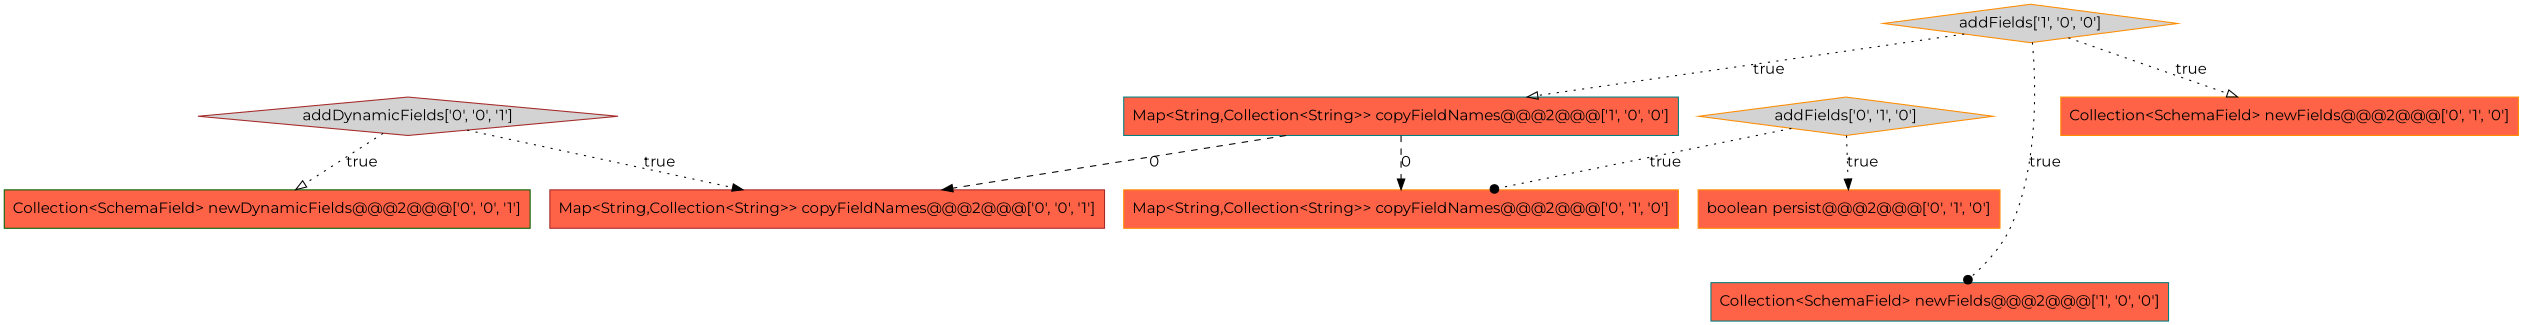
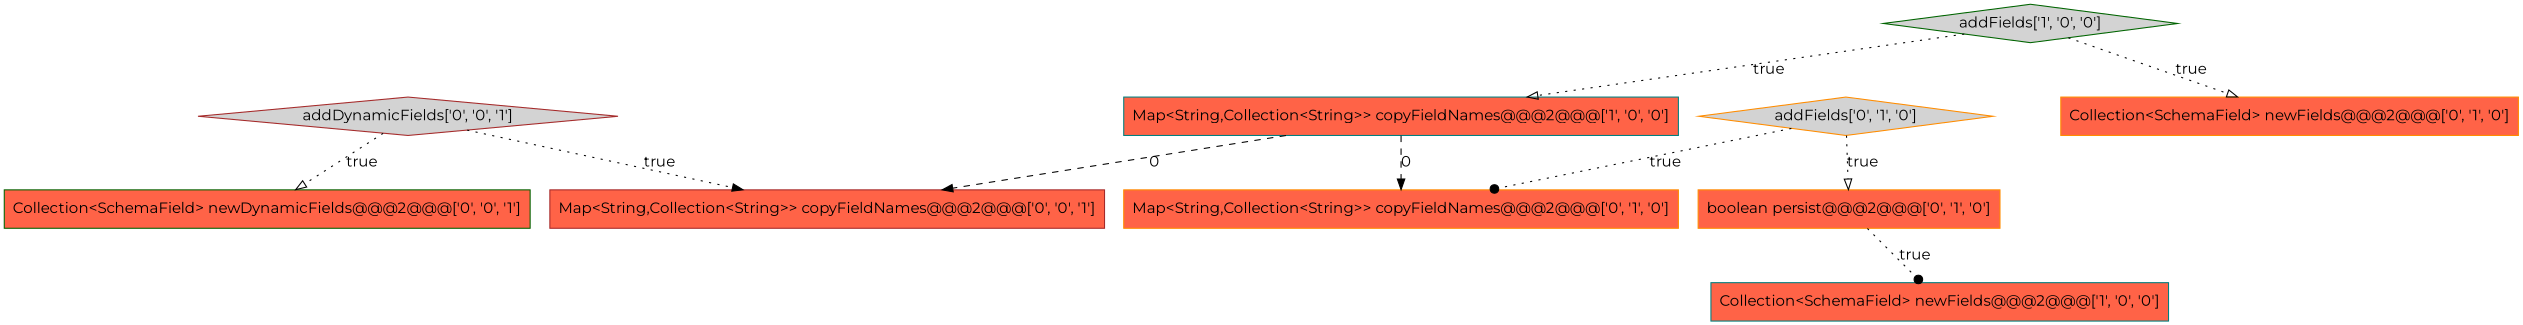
node "addFields['1', '0', '0']": color darkorange -> darkgreen
edge "addFields['0', '1', '0']" -> "boolean persist@@@2@@@['0', '1', '0']": arrowhead normal -> onormal
edge "addFields['1', '0', '0']" -> "Collection<SchemaField> newFields@@@2@@@['1', '0', '0']": now "boolean persist@@@2@@@['0', '1', '0']" -> "Collection<SchemaField> newFields@@@2@@@['1', '0', '0']"
